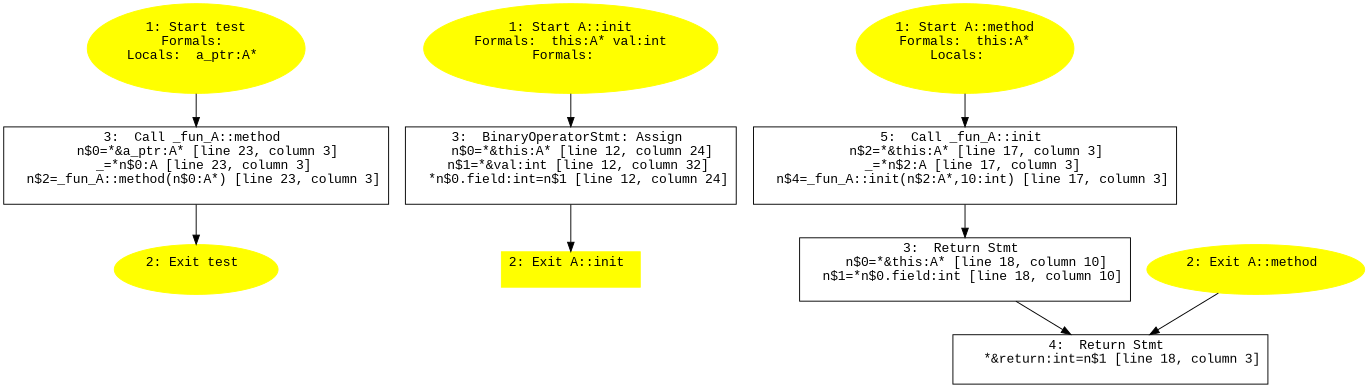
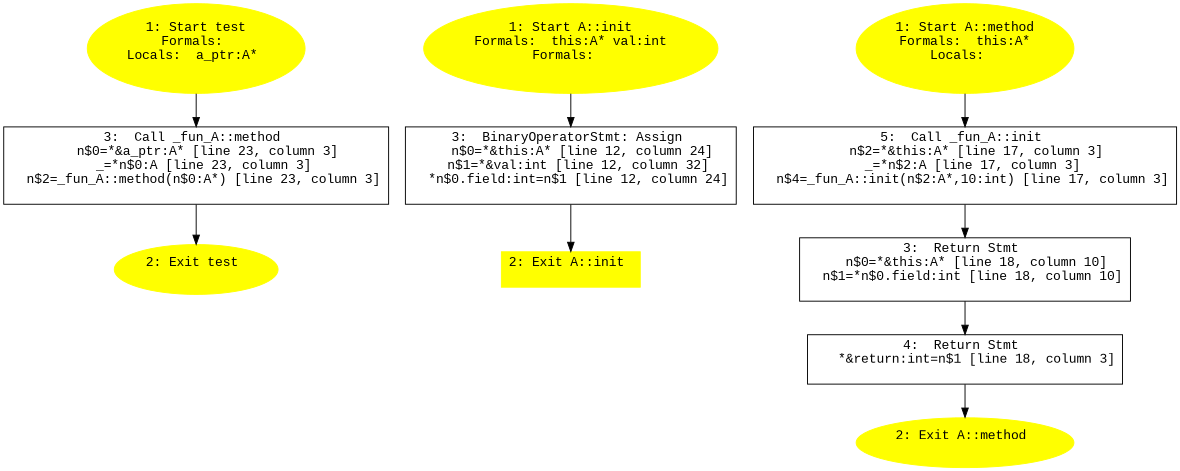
edge "2: Exit A::method" -> "4:  Return Stmt *&return:int=n$1 [line 18, column 3]": reversed
